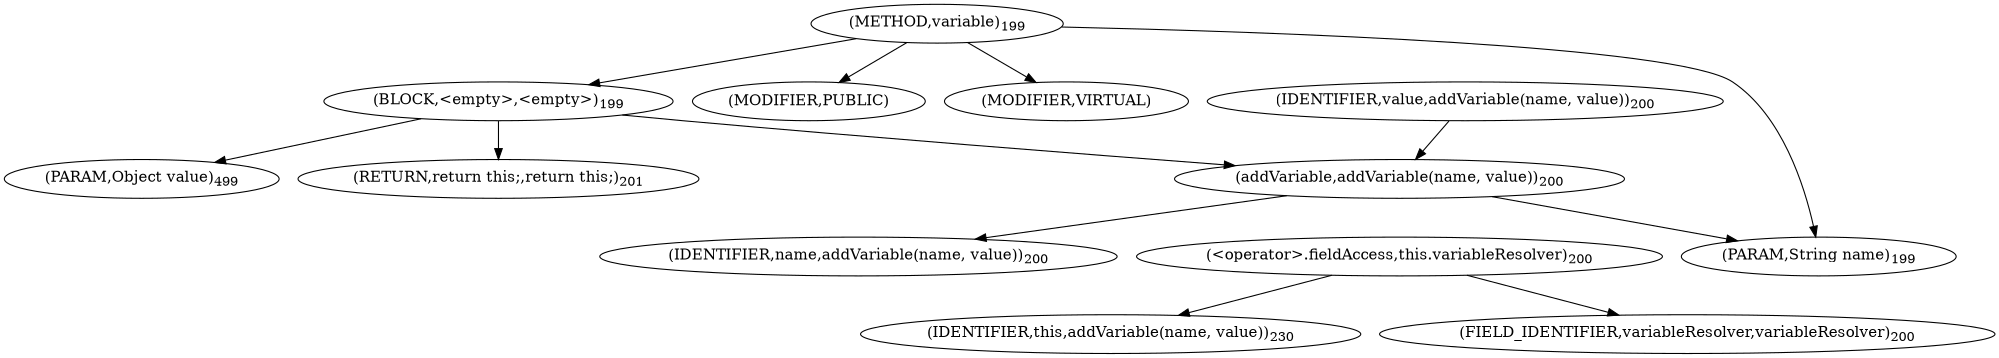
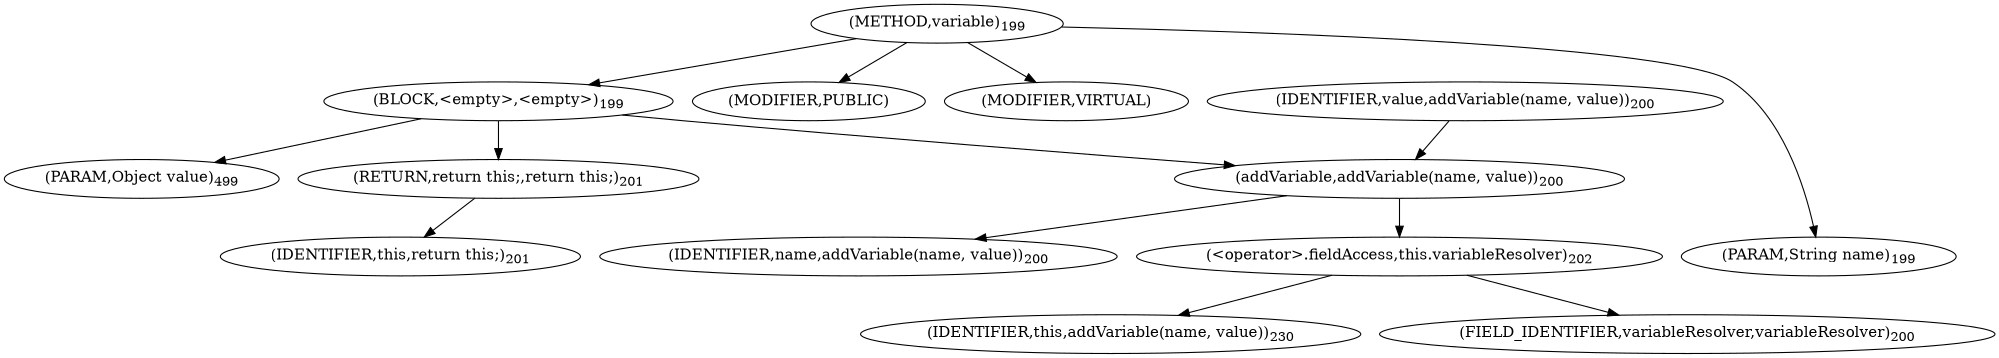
edge "(addVariable,addVariable(name, value))" -> "(PARAM,String name)": now "(addVariable,addVariable(name, value))" -> "(<operator>.fieldAccess,this.variableResolver)"
node "(<operator>.fieldAccess,this.variableResolver)": text "200" -> "202"
node "(IDENTIFIER,this,return this;)": added
